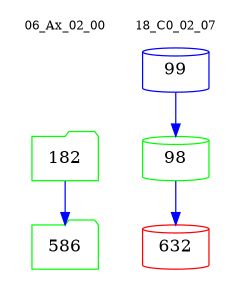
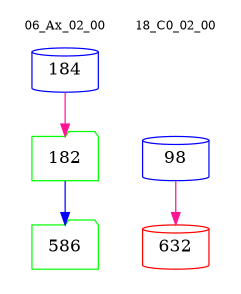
cluster "18_C0_02_07": label "18_C0_02_07" -> "18_C0_02_00"
node "184": added
node "99": removed
node "98": color green -> blue
edge "98" -> "632": color blue -> deeppink
